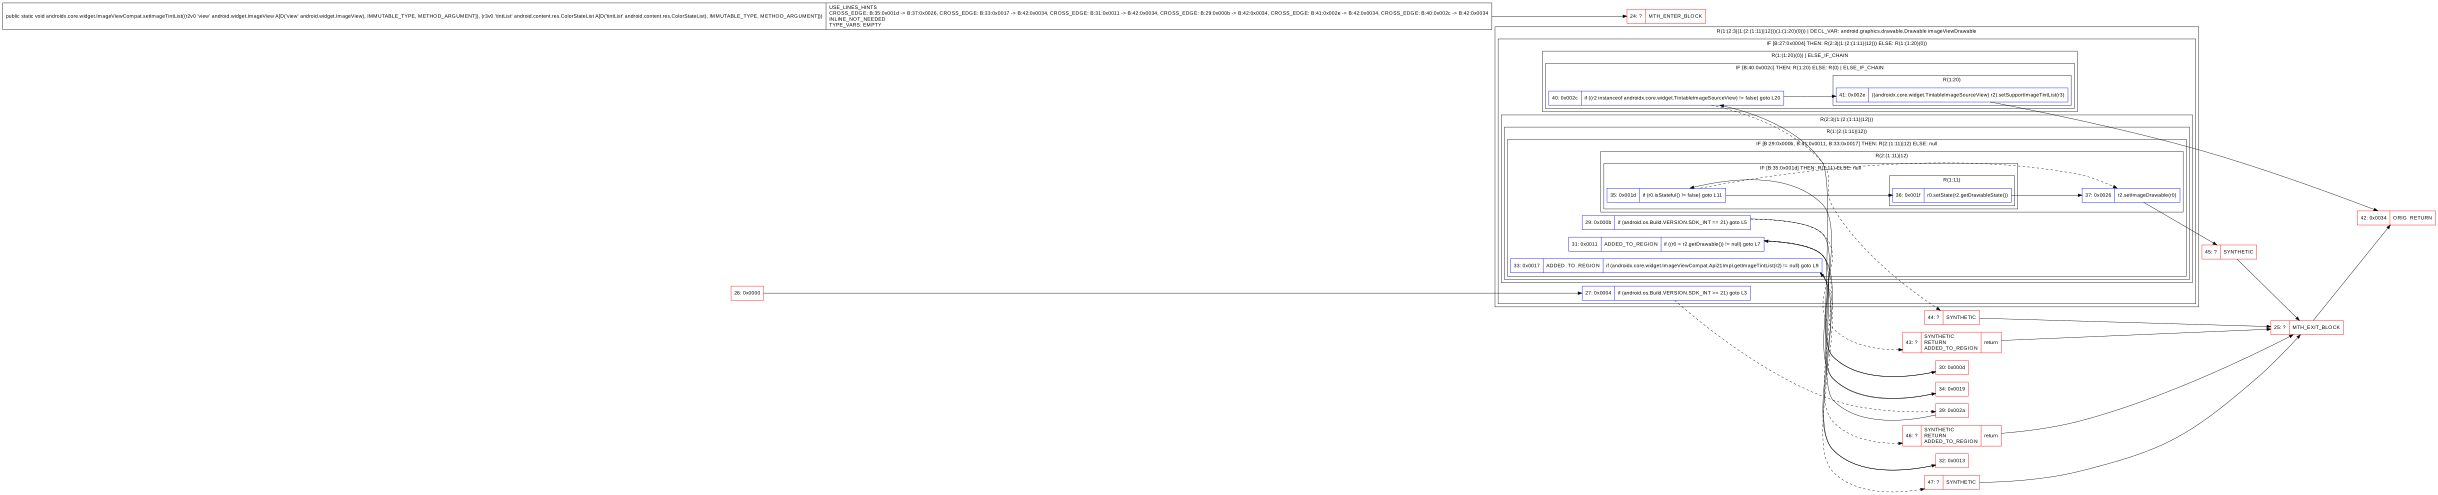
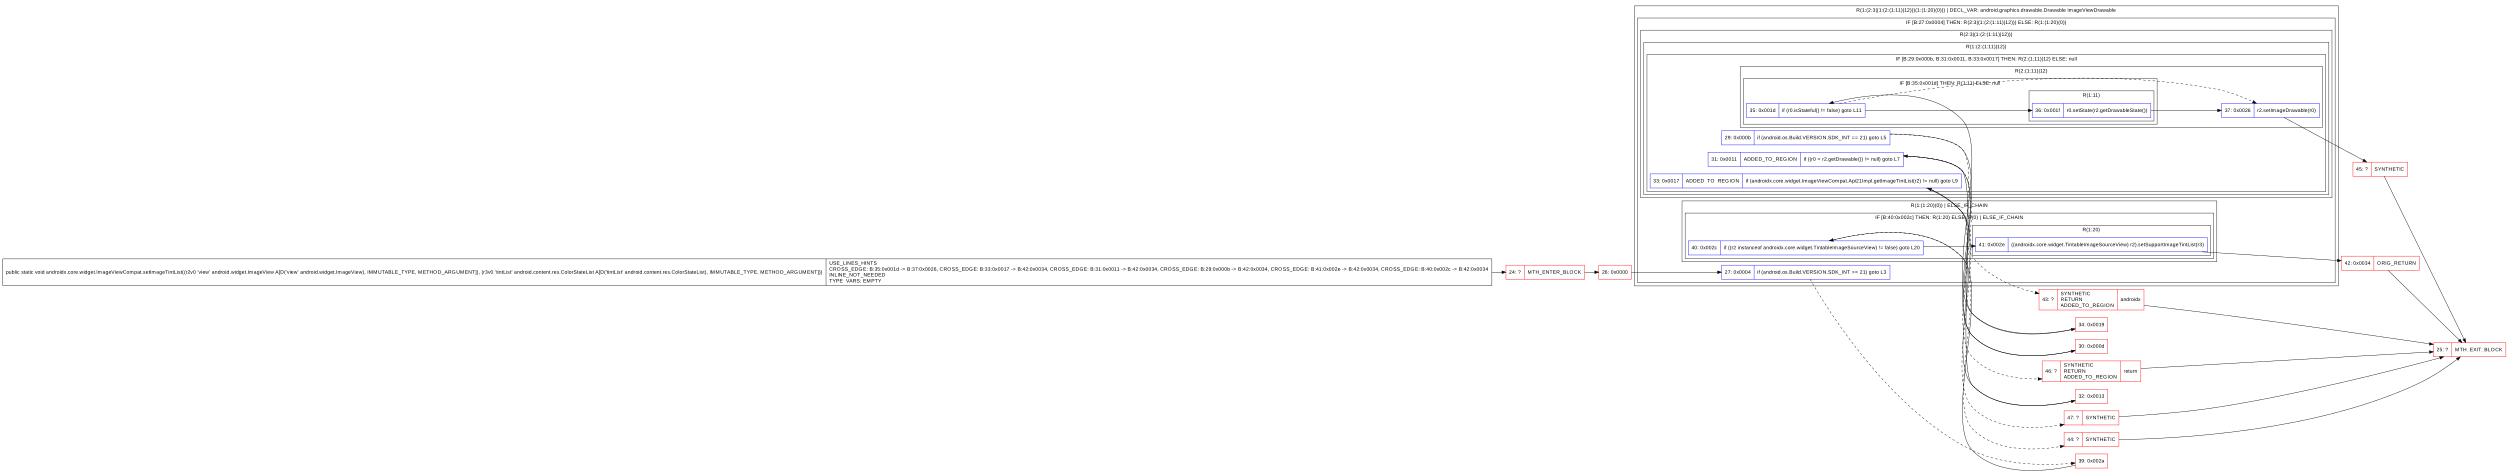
edge "24: ?" -> "26: 0x0000": added
edge "25: ?" -> "42: 0x0034": reversed
node "43: ?": text "return" -> "androidx"
